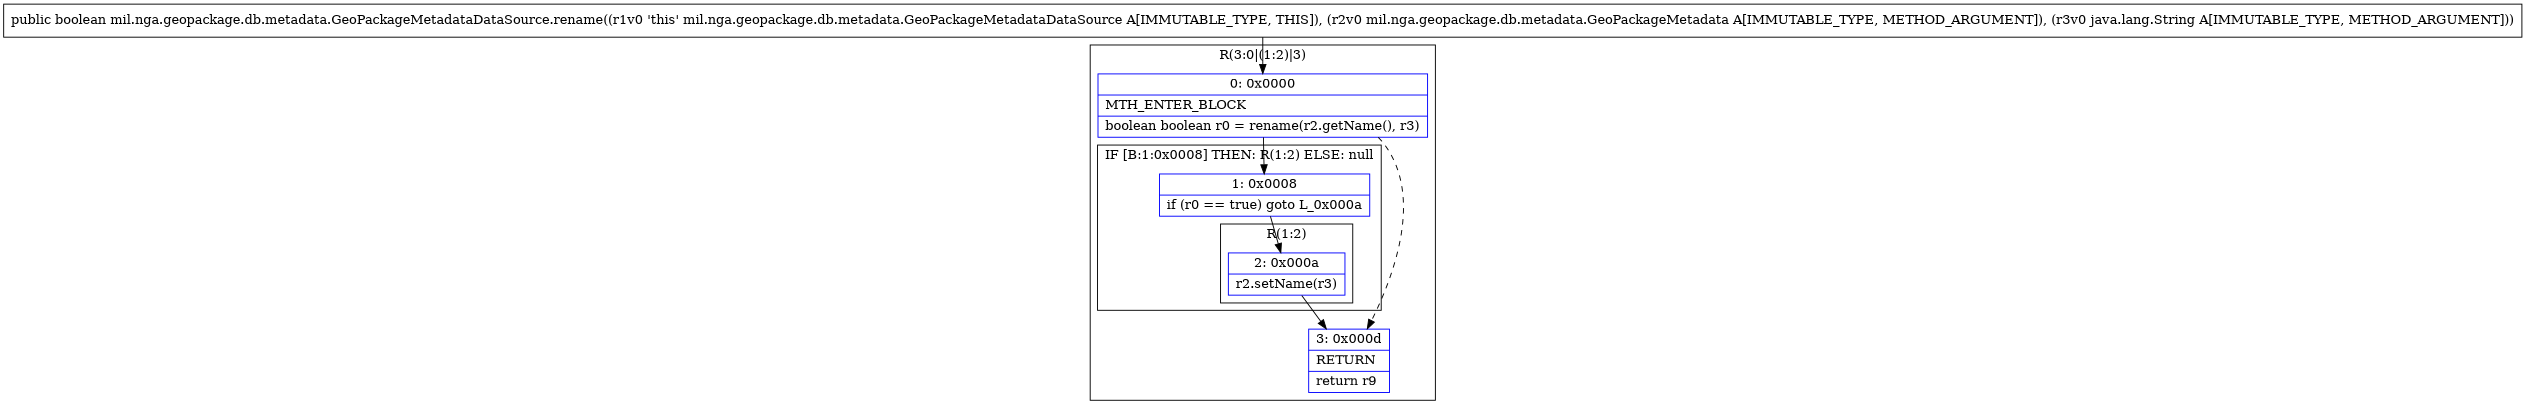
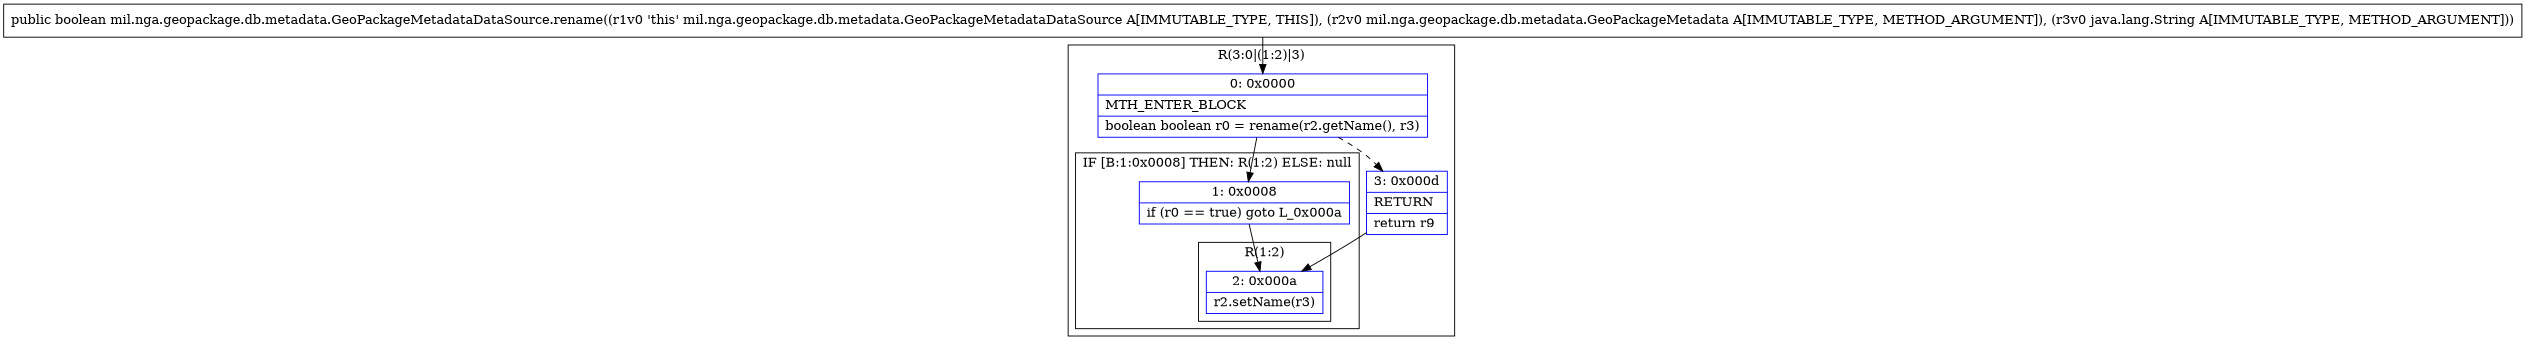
edge "2: 0x000a" -> "3: 0x000d": reversed
